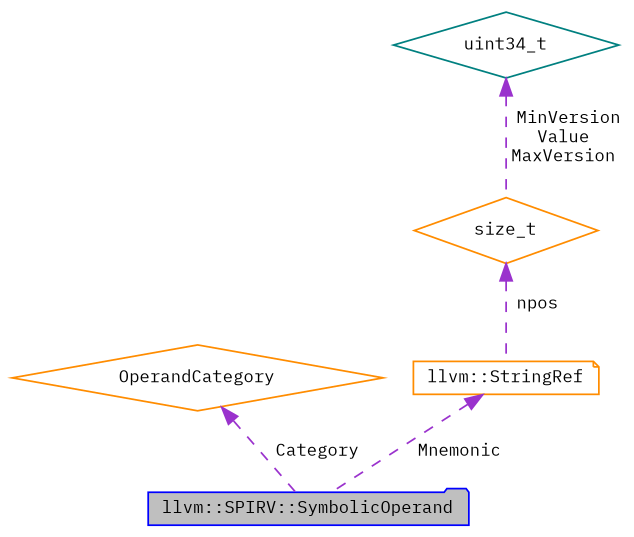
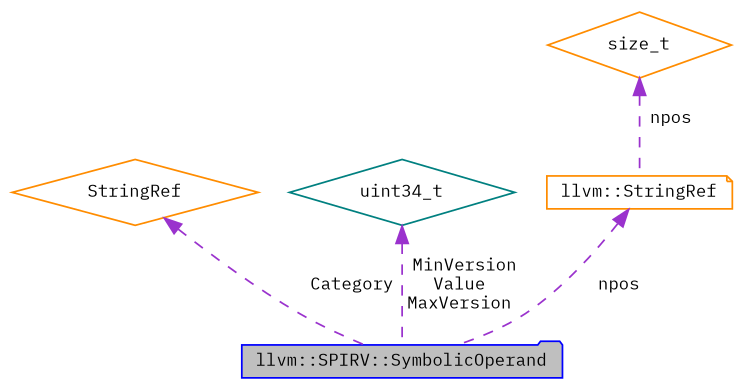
edge "size_t" -> "uint34_t": now "llvm::SPIRV::SymbolicOperand" -> "uint34_t"
node "OperandCategory": label "OperandCategory" -> "StringRef"
edge "llvm::SPIRV::SymbolicOperand" -> "llvm::StringRef": label " Mnemonic" -> " npos"
